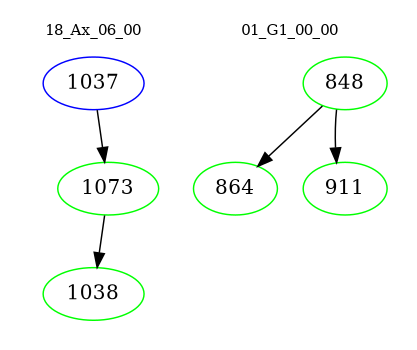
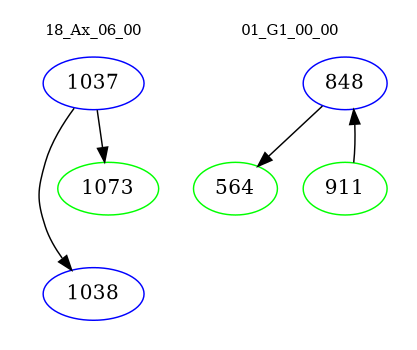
node "848": color green -> blue
edge "848" -> "911": reversed
node "864": label "864" -> "564"
edge "1073" -> "1038": now "1037" -> "1038"
node "1038": color green -> blue
